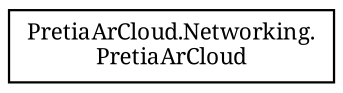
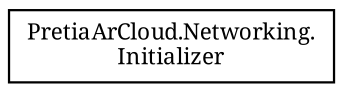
node "PretiaArCloud.Networking. PretiaArCloud": label "PretiaArCloud.Networking. PretiaArCloud" -> "PretiaArCloud.Networking. Initializer"
